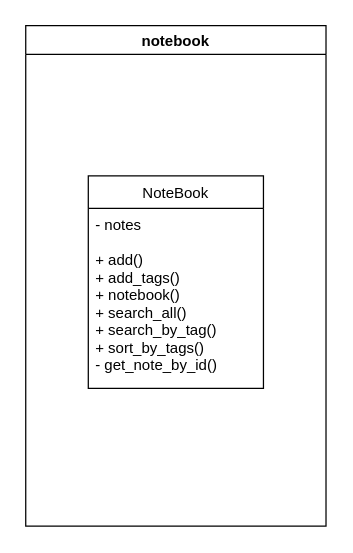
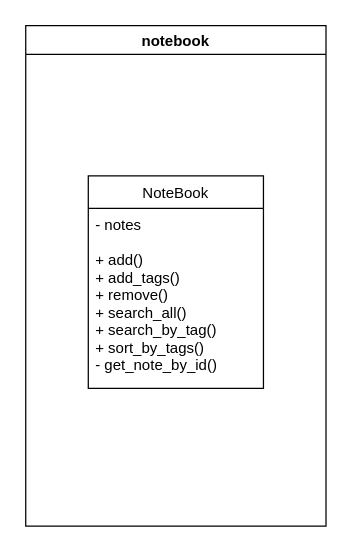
node "- notes + add() + add_tags() + notebook() + search_all() + search_by_tag() + sort_by_tags() - get_note_by_id()": label "- notes + add() + add_tags() + notebook() + search_all() + search_by_tag() + sort_by_tags() - get_note_by_id()" -> "- notes + add() + add_tags() + remove() + search_all() + search_by_tag() + sort_by_tags() - get_note_by_id()"
